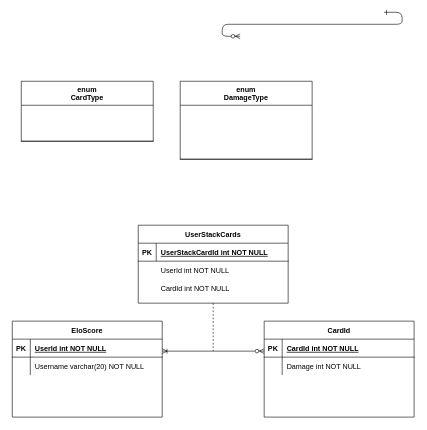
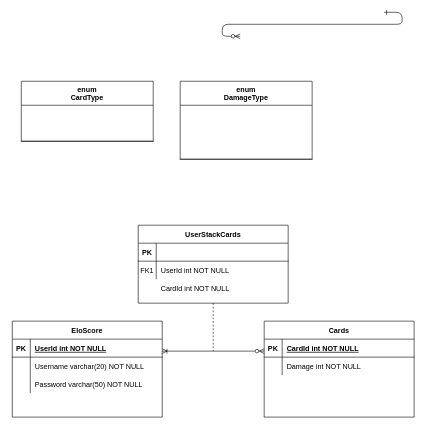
node "UserStackCardId int NOT NULL": removed
node "FK1": added
node "CardId": label "CardId" -> "Cards"
node "Password varchar(50) NOT NULL": added
